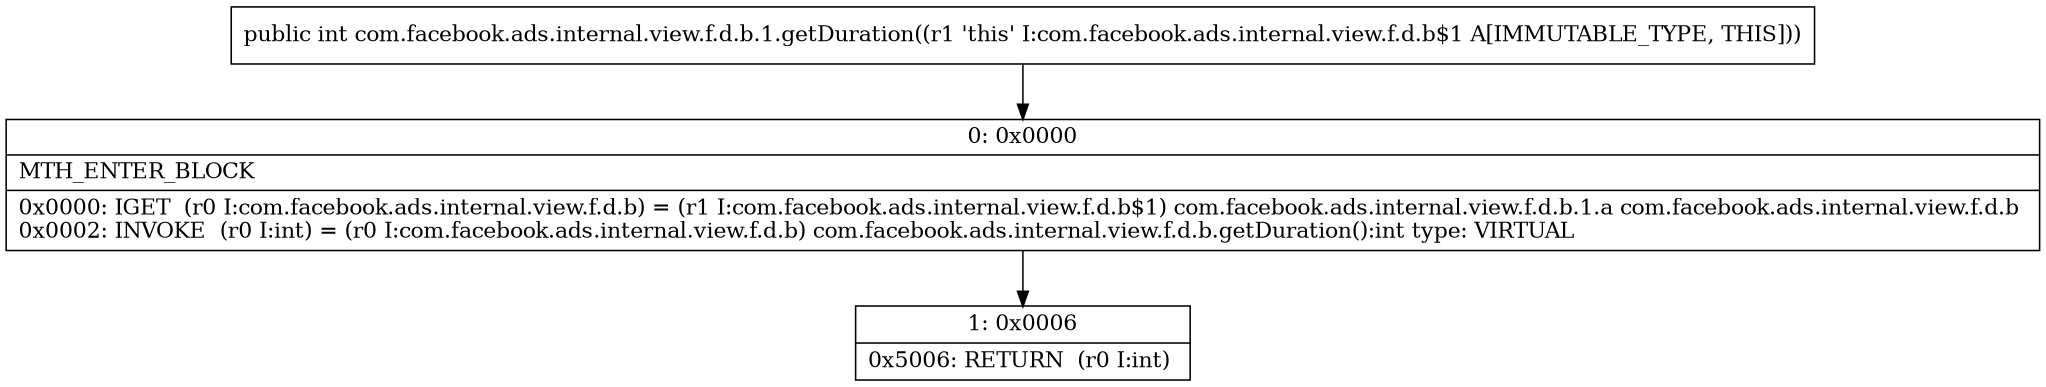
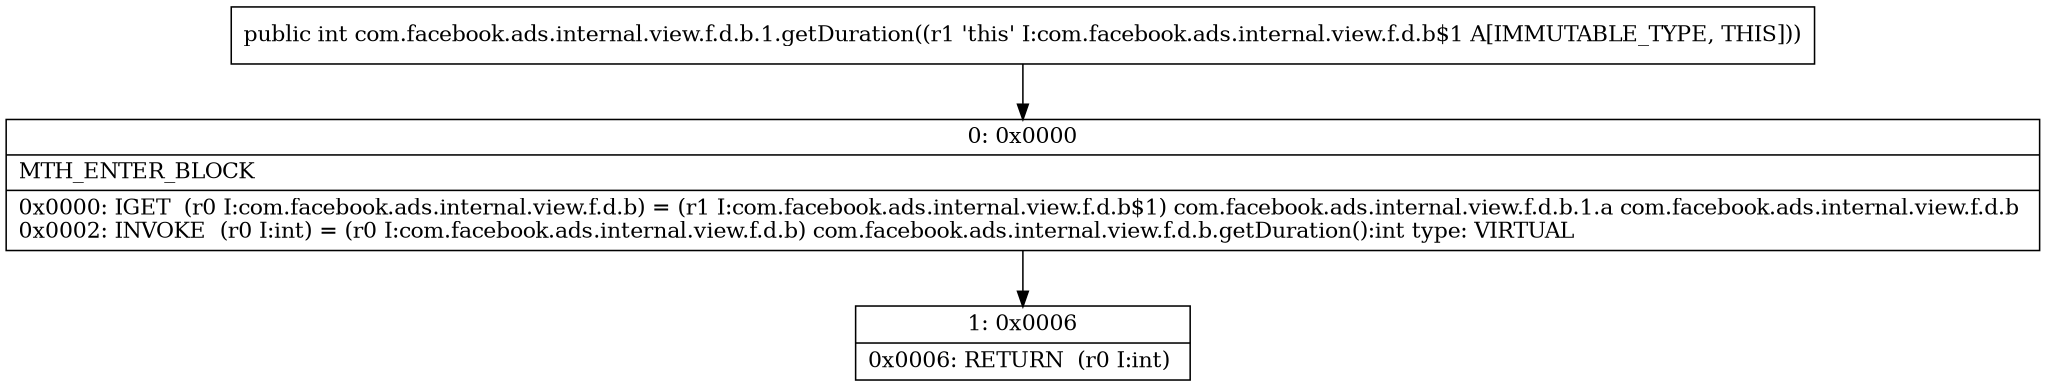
node "1: 0x0006": text "0x5006: RETURN  (r0 I:int)" -> "0x0006: RETURN  (r0 I:int)"
